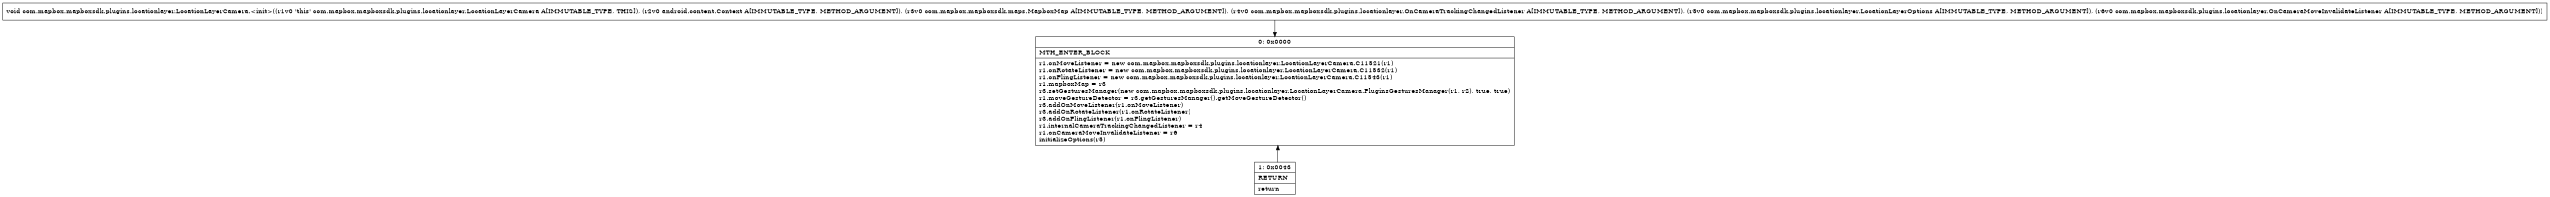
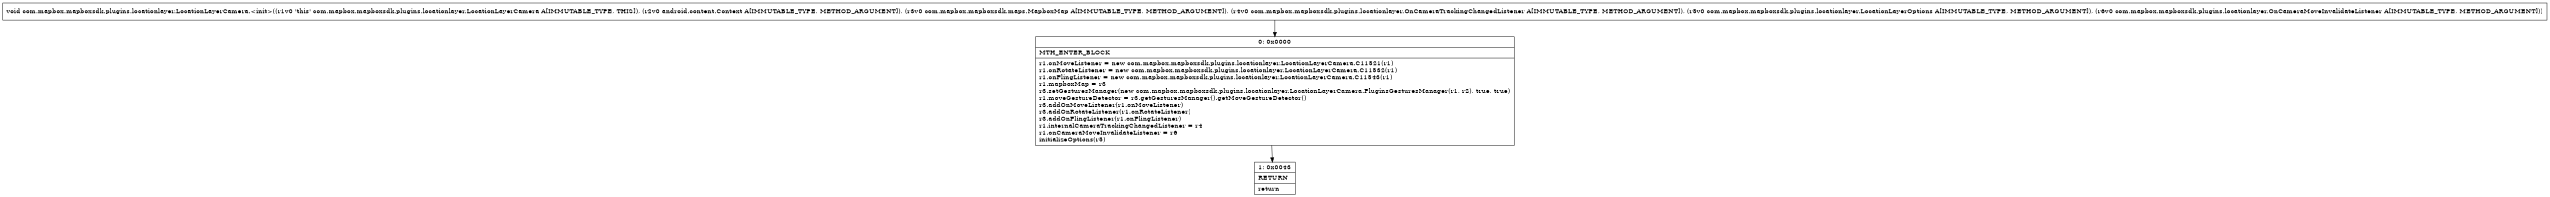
edge "1: 0x0043" -> "0: 0x0000": reversed
